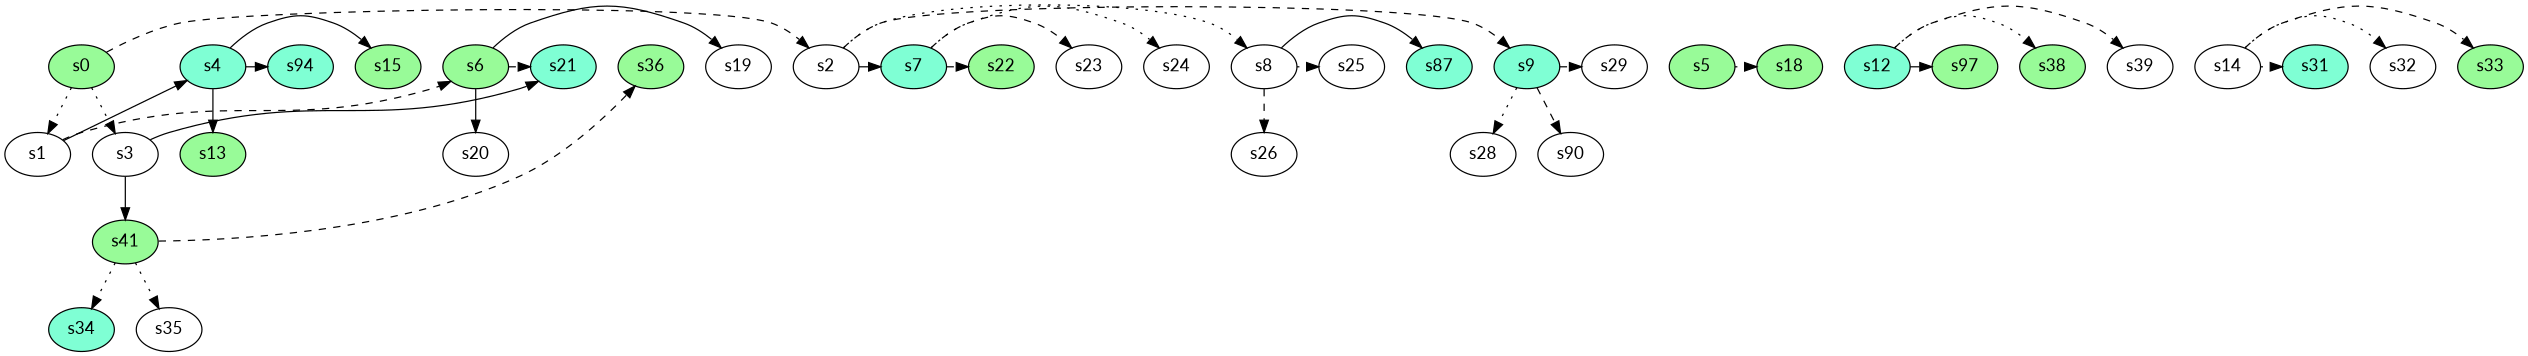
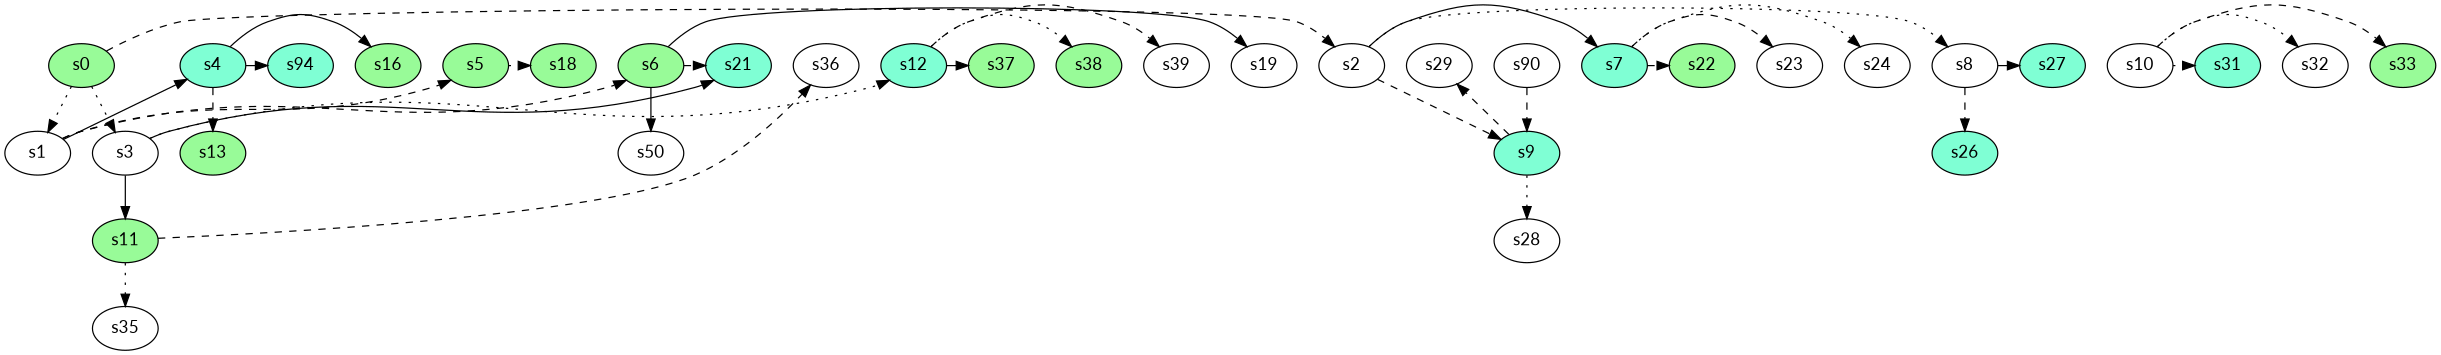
node "s15": label "s15" -> "s16"
node "s36": fillcolor palegreen -> white
node "s25": removed
node "s87": label "s87" -> "s27"
node "s97": label "s97" -> "s37"
node "s14": label "s14" -> "s10"
edge "s4" -> "s13": style solid -> dashed
edge "s9" -> "s90": reversed
edge "s1" -> "s5": added
edge "s3" -> "s12": added
node "s20": label "s20" -> "s50"
node "s26": fillcolor white -> aquamarine
node "s41": label "s41" -> "s11"
node "s34": removed
